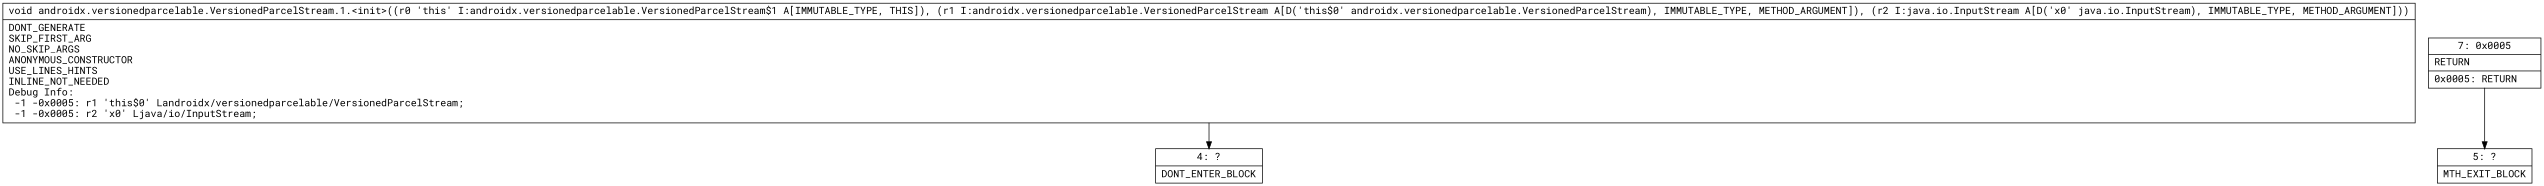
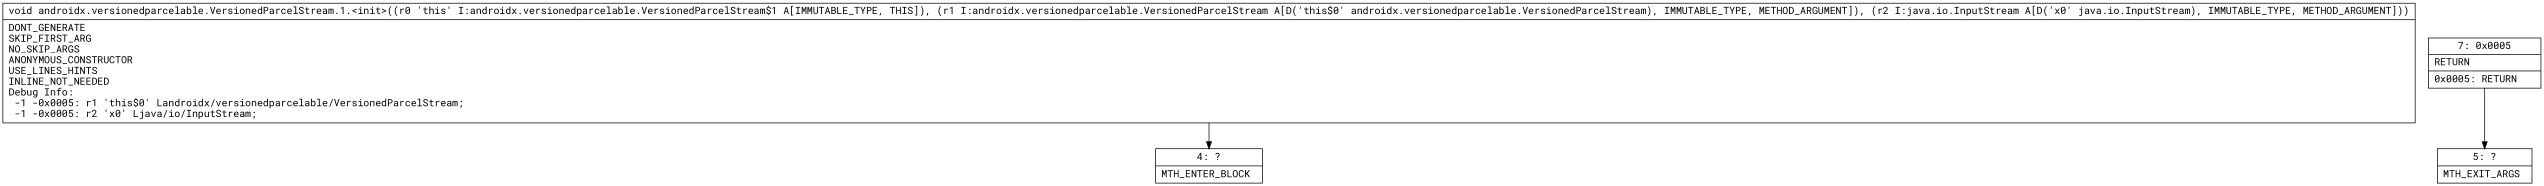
node "4: ?": text "DONT_ENTER_BLOCK" -> "MTH_ENTER_BLOCK"
node "5: ?": text "MTH_EXIT_BLOCK" -> "MTH_EXIT_ARGS"
